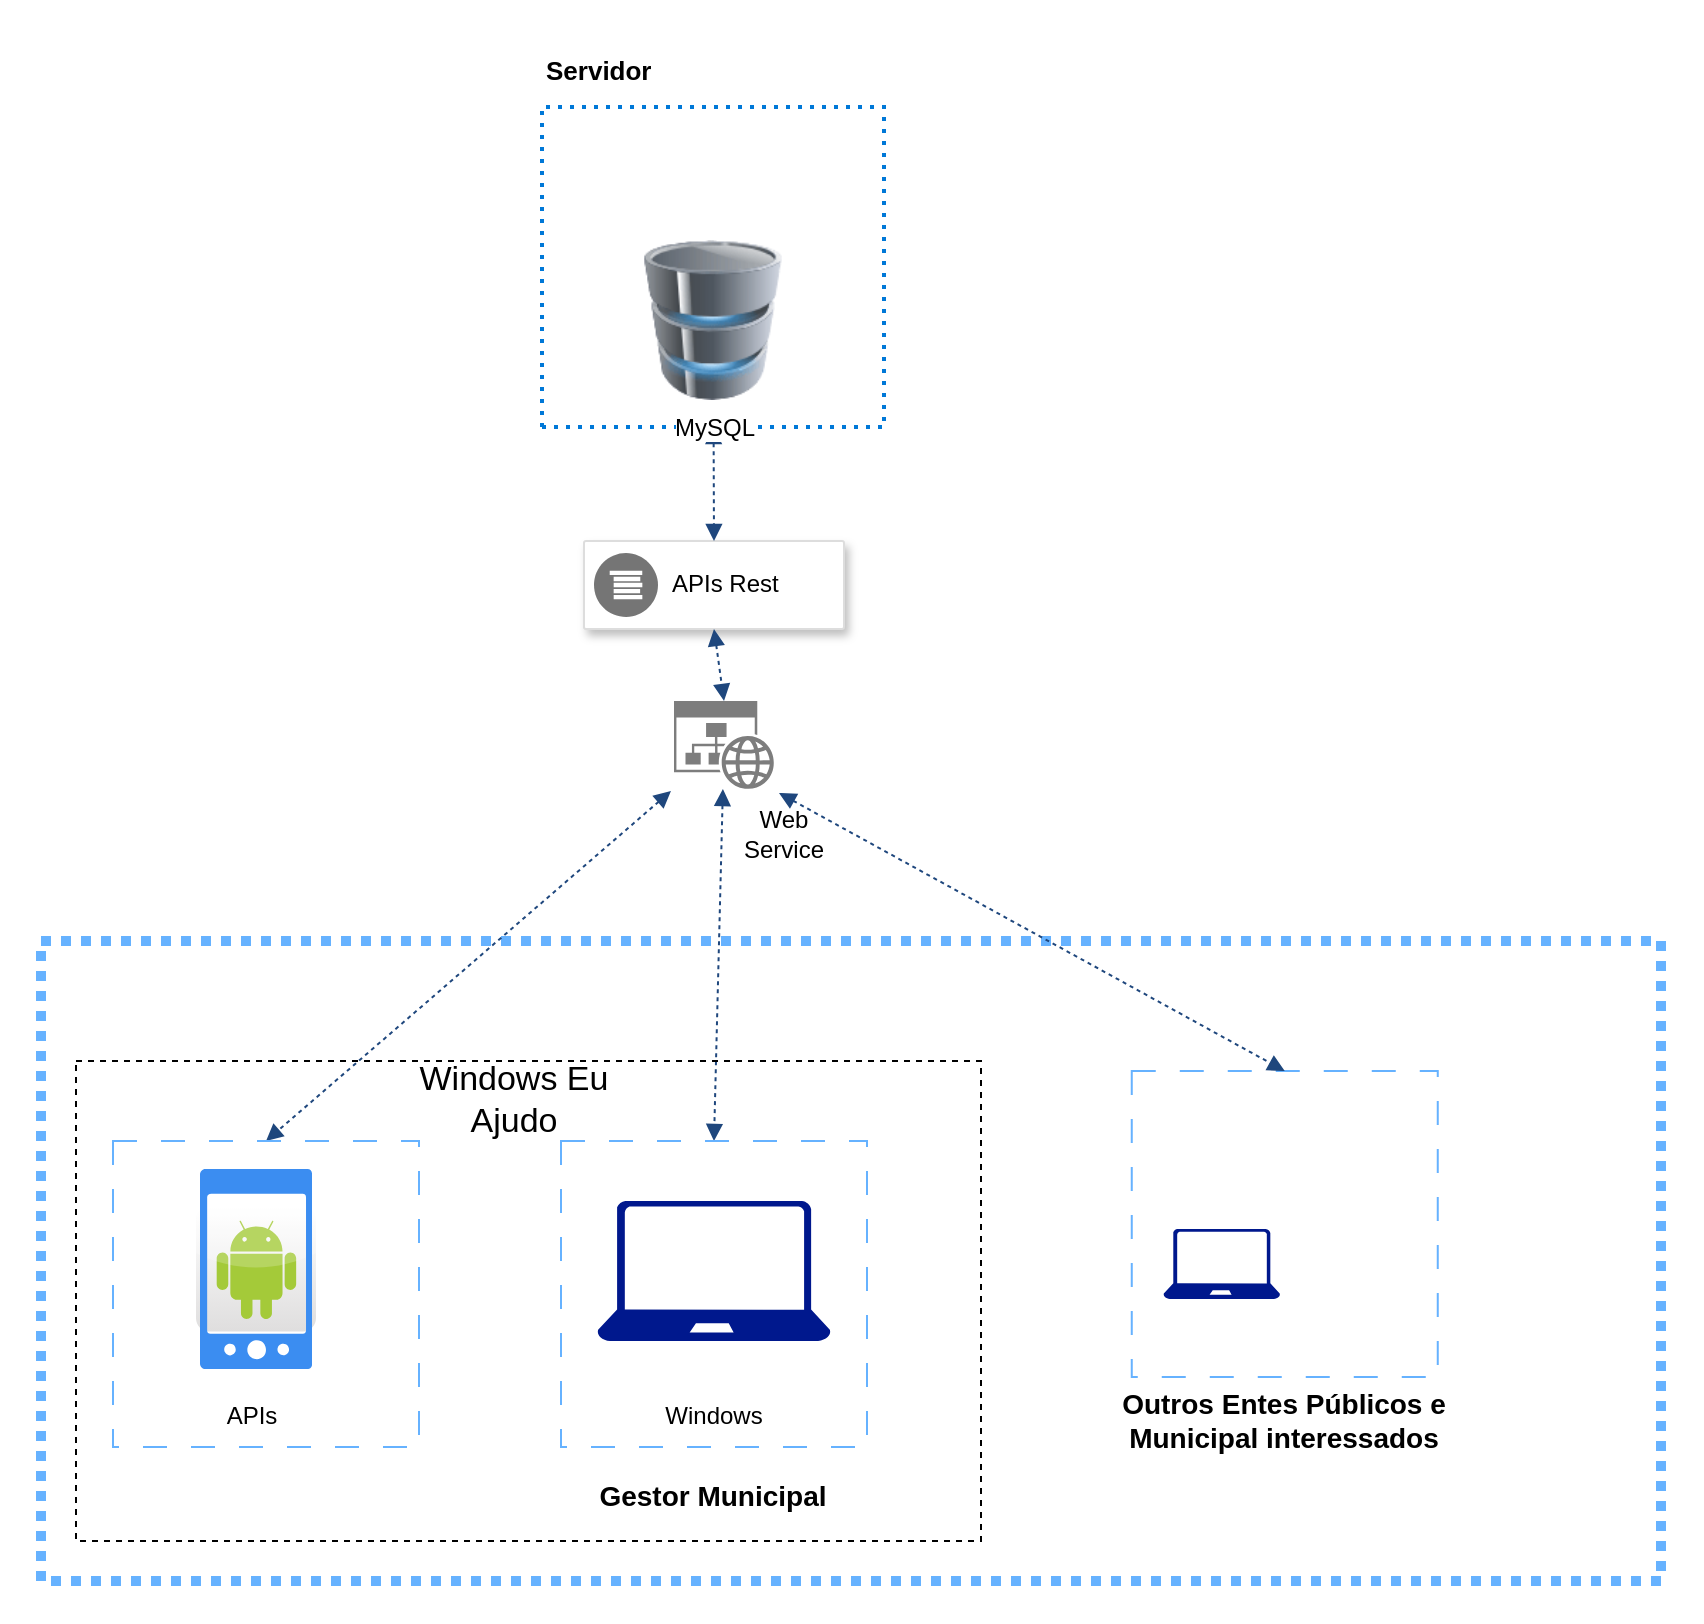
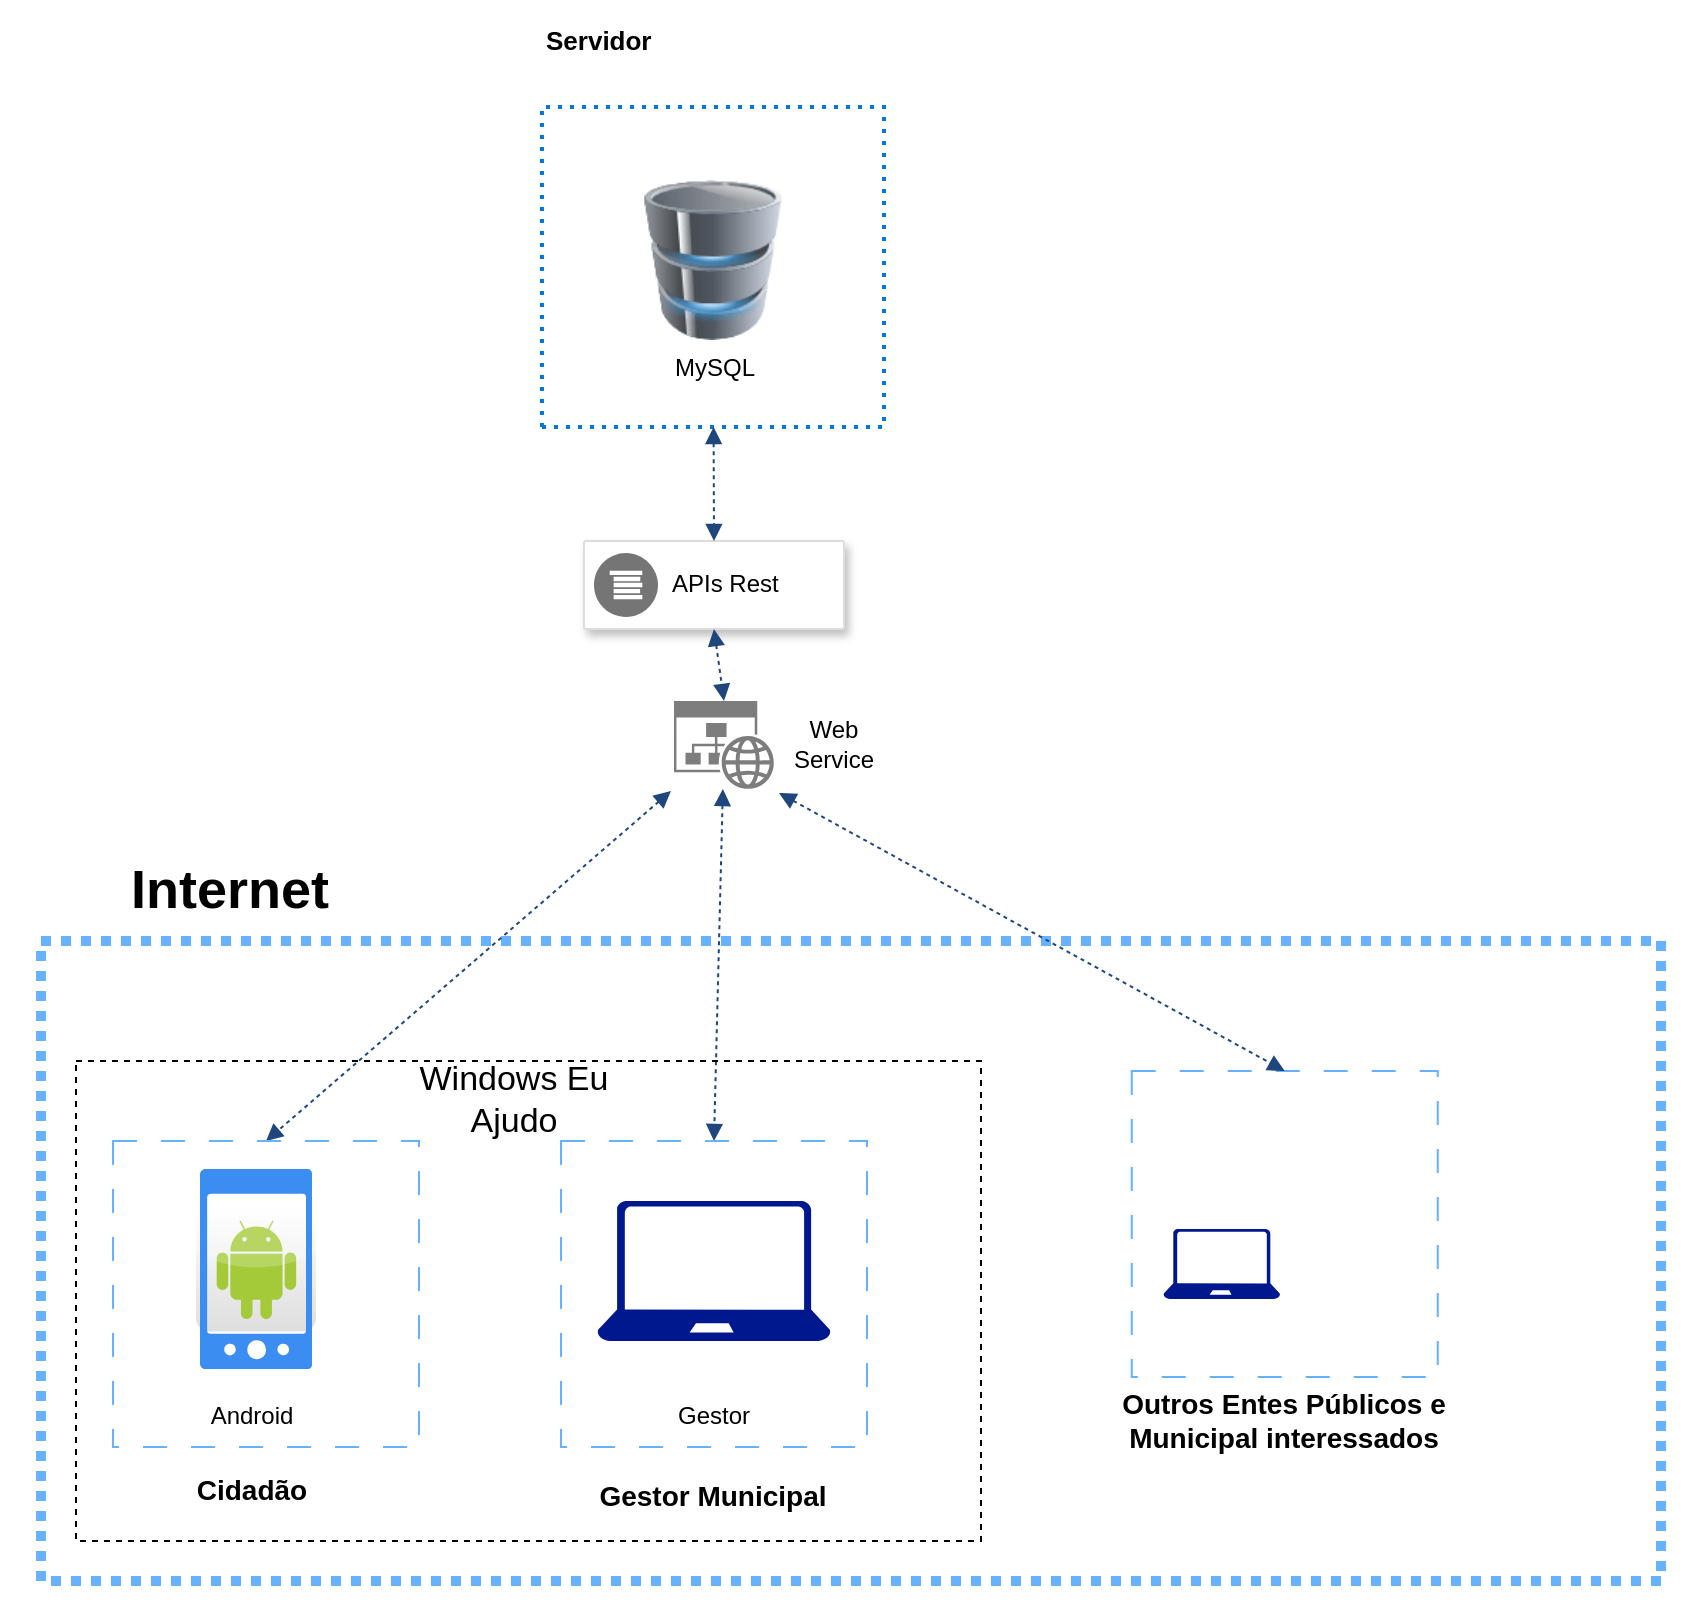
node "Servidor": moved (672, 71) -> (672, 41)
node "MySQL": moved (714, 321) -> (714, 261)
node "Web Service": moved (784, 835) -> (834, 745)
node "Internet": added
node "APIs": label "APIs" -> "Android"
node "Windows": label "Windows" -> "Gestor"
node "Cidadão": added
